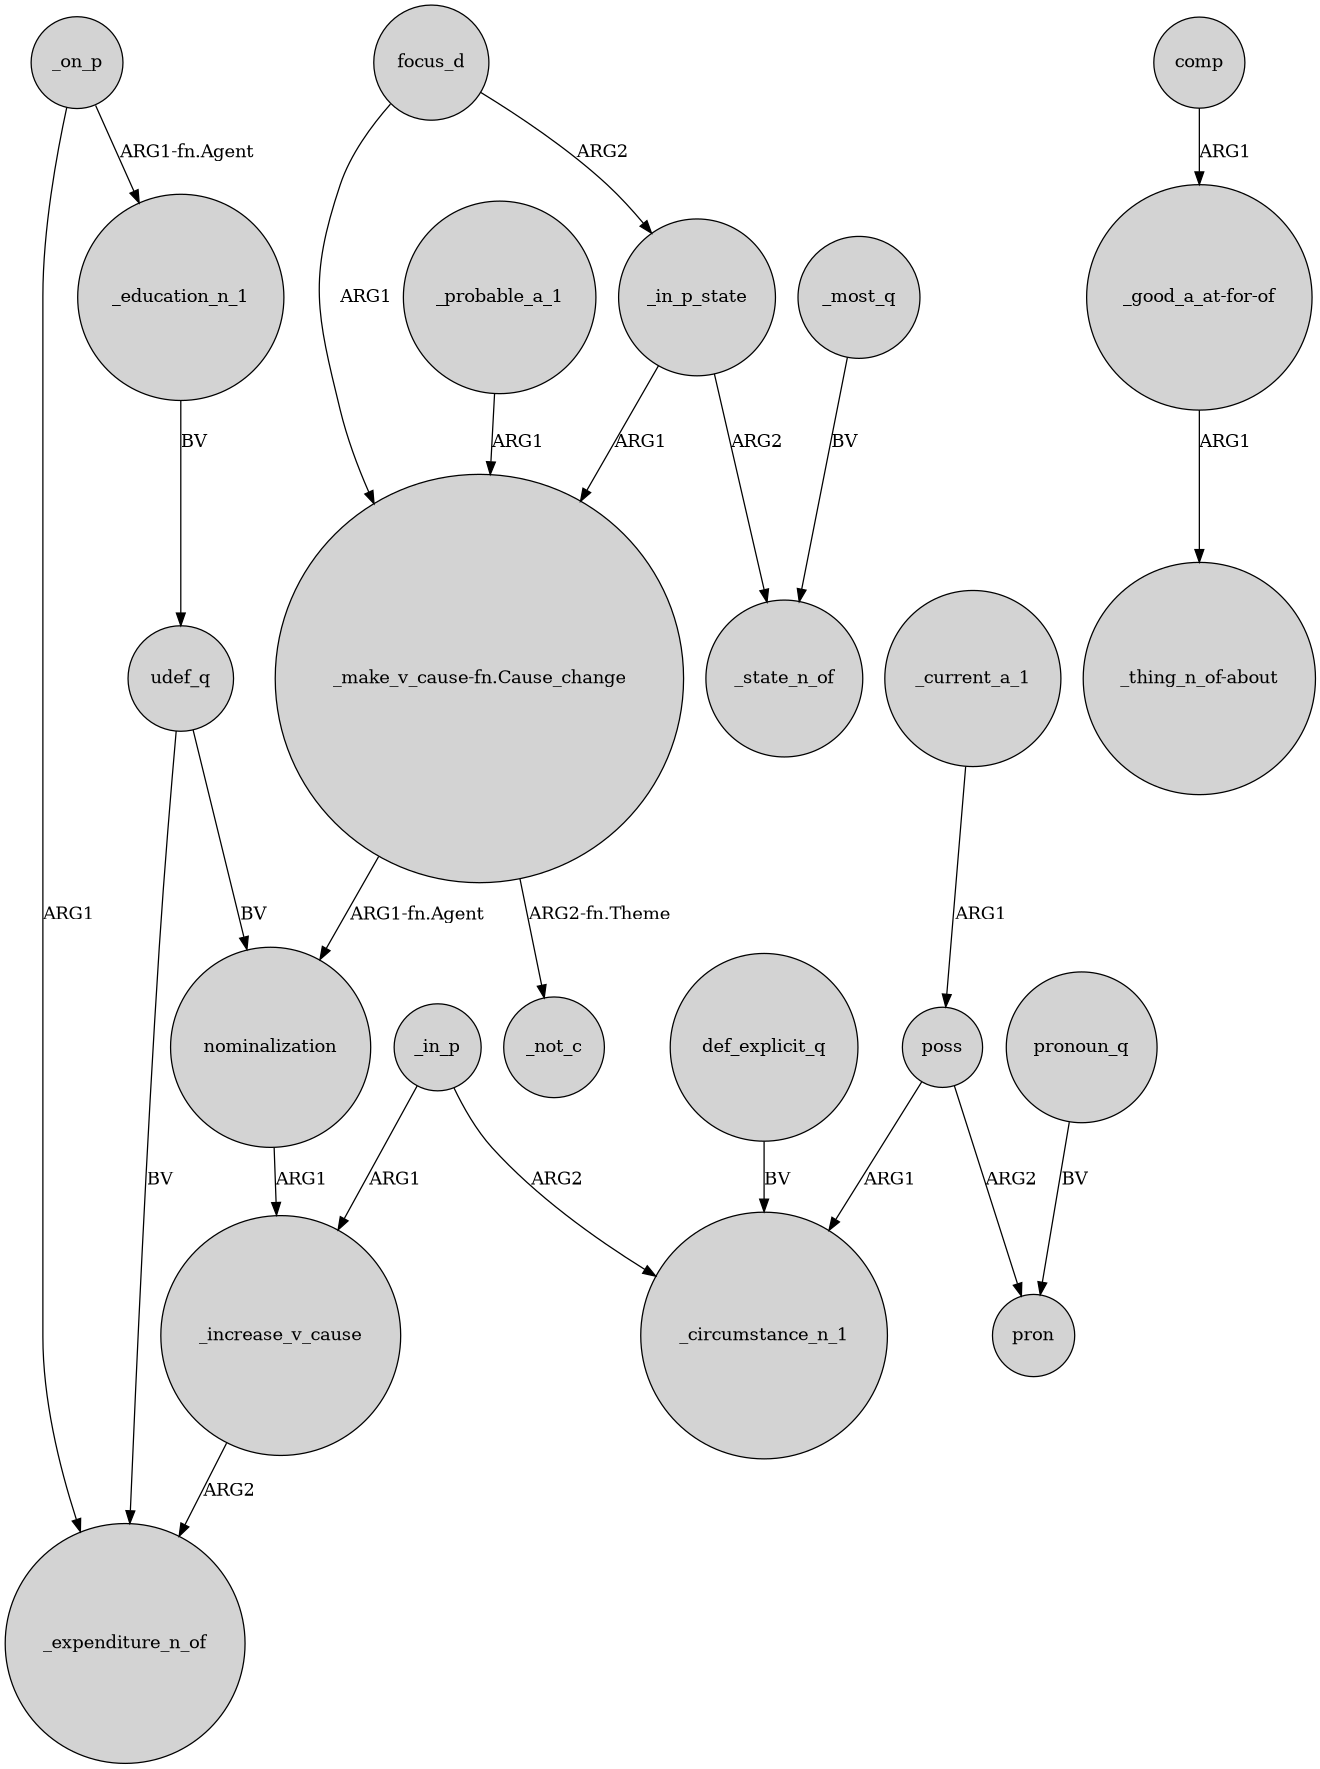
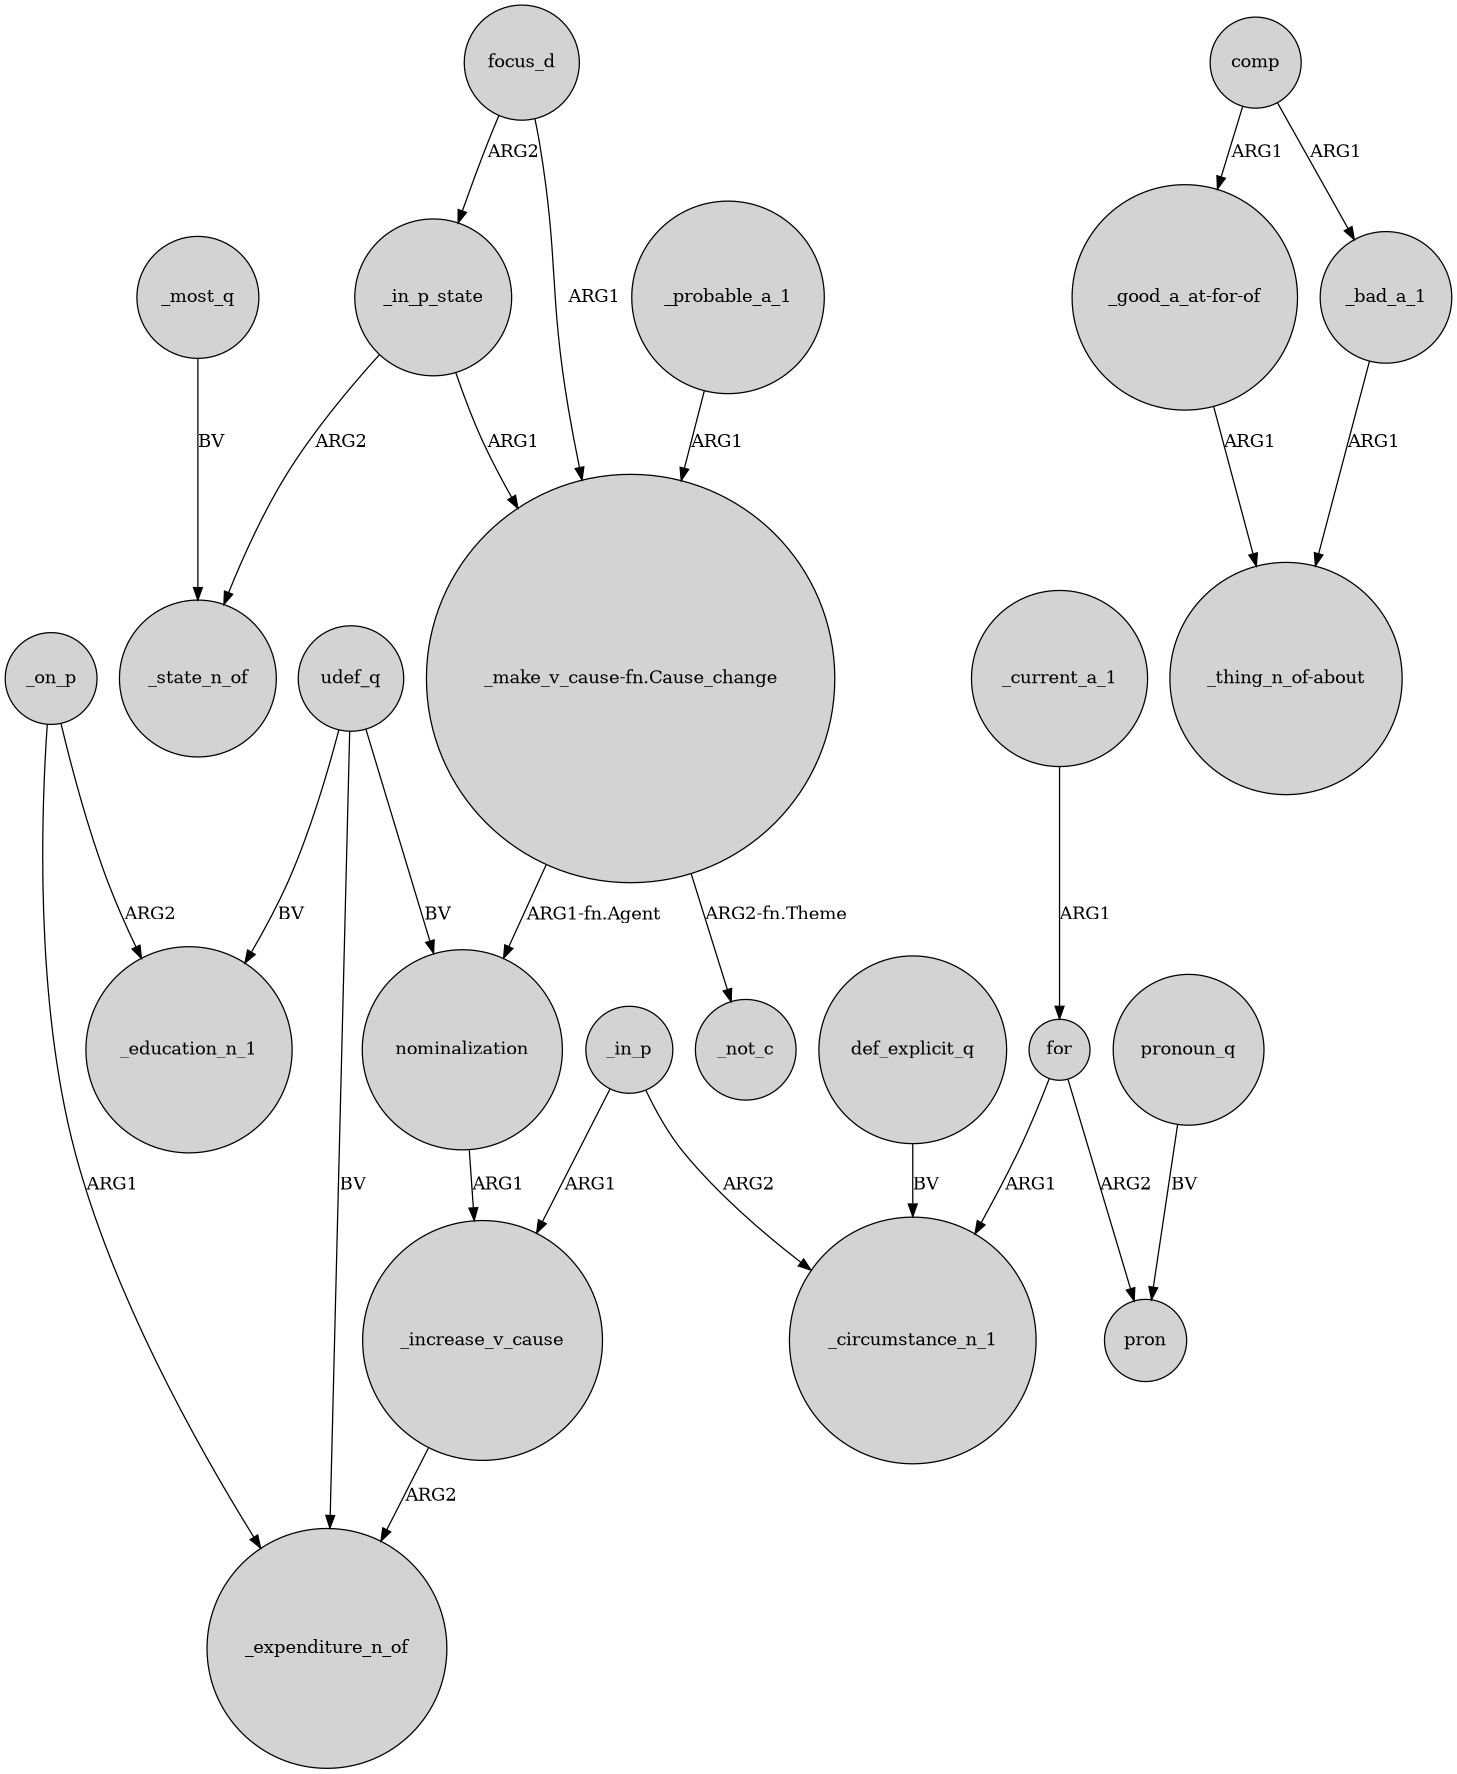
edge "_on_p" -> "_education_n_1": label "ARG1-fn.Agent" -> "ARG2"
node "_bad_a_1": added
edge "_education_n_1" -> "udef_q": reversed
node "poss": label "poss" -> "for"
